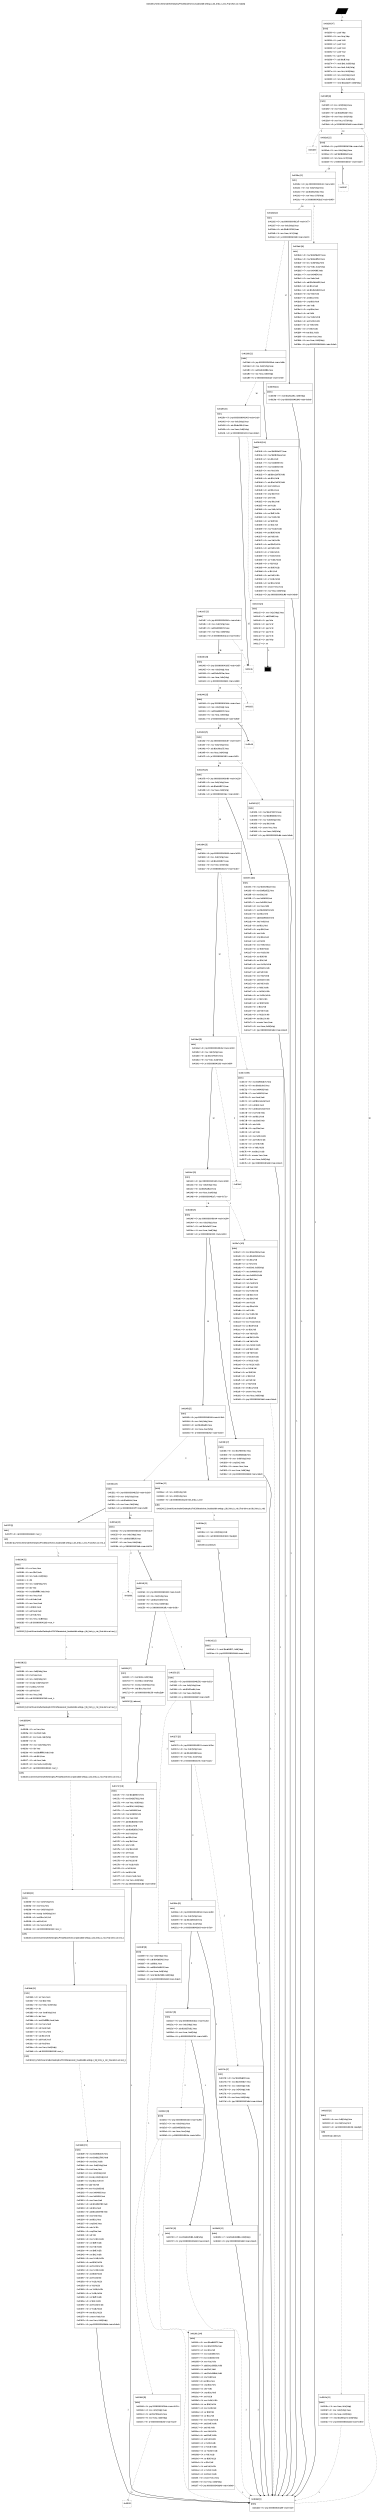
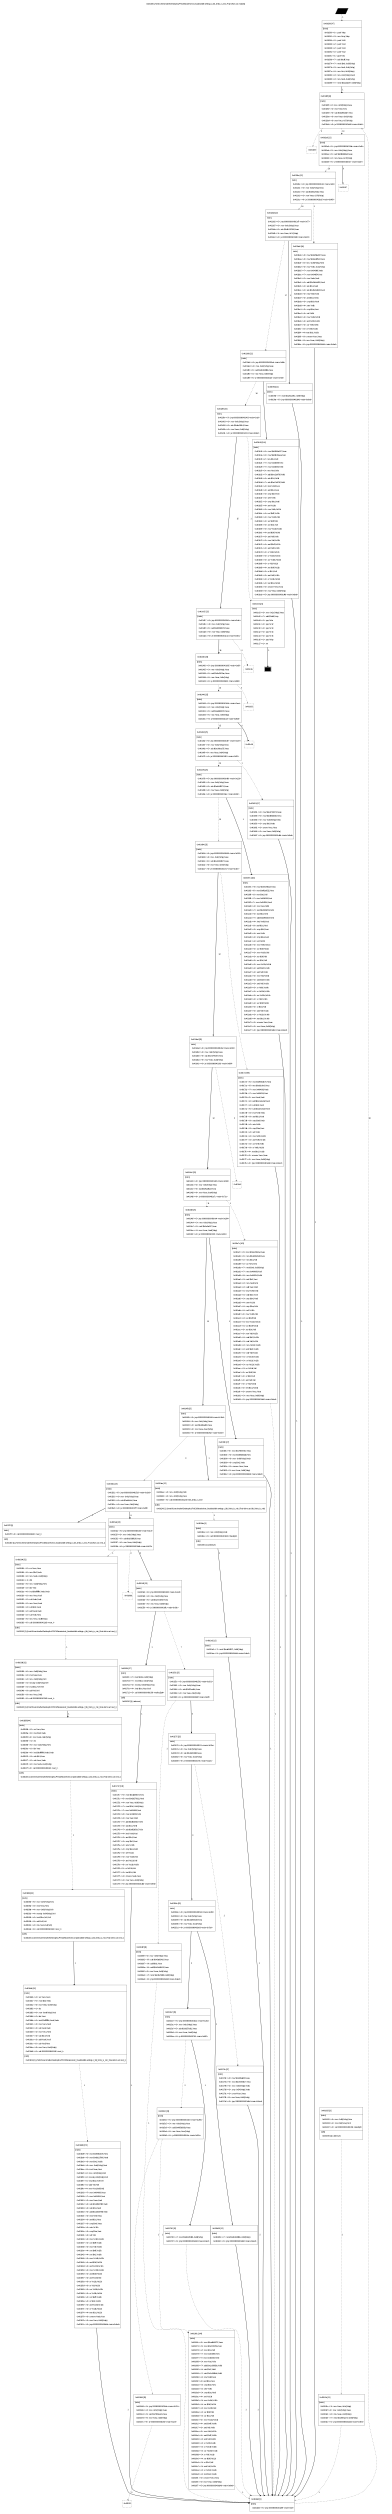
edge "0x4013fe [25]" -> "0x401c4a": now "0x4013fe [25]" -> "0x401417 [25]"
edge "0x4017ff [5]" -> "0x401804 [52]": now "0x40152a [25]" -> "0x401804 [52]"
